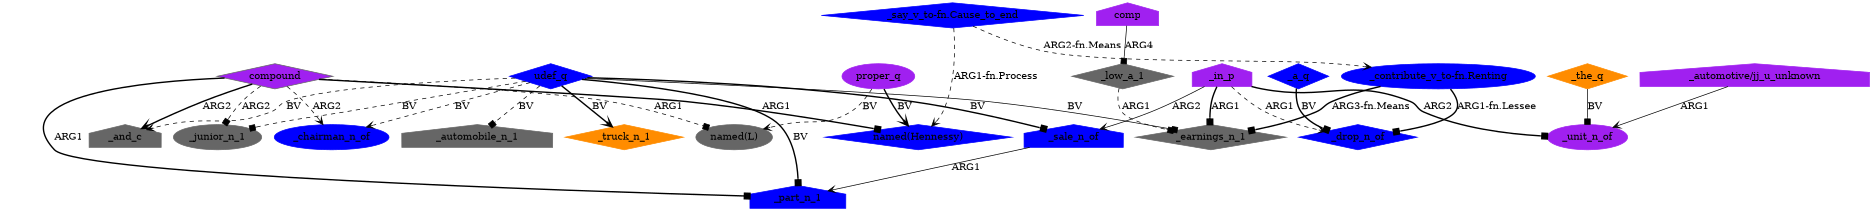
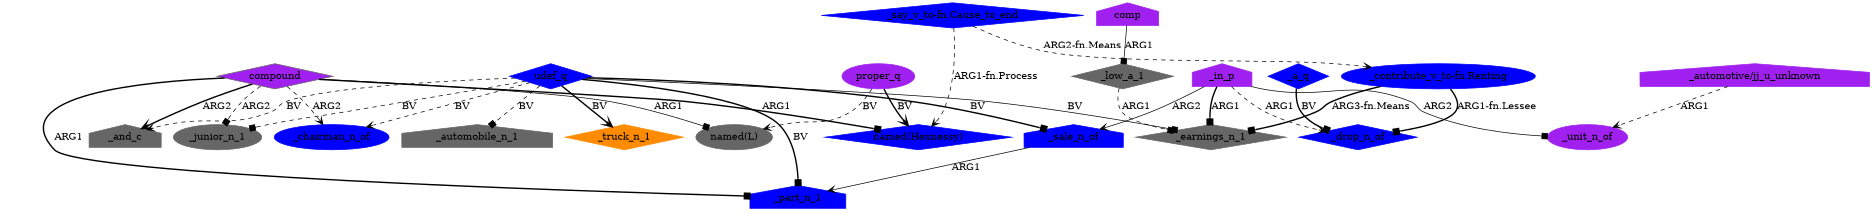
edge "comp" -> "_low_a_1": label "ARG4" -> "ARG1"
node "_the_q": removed
edge "_in_p" -> "_unit_n_of": style bold -> solid
edge "compound" -> "named(L)": style dashed -> solid
edge "_automotive/jj_u_unknown" -> "_unit_n_of": style solid -> dashed
